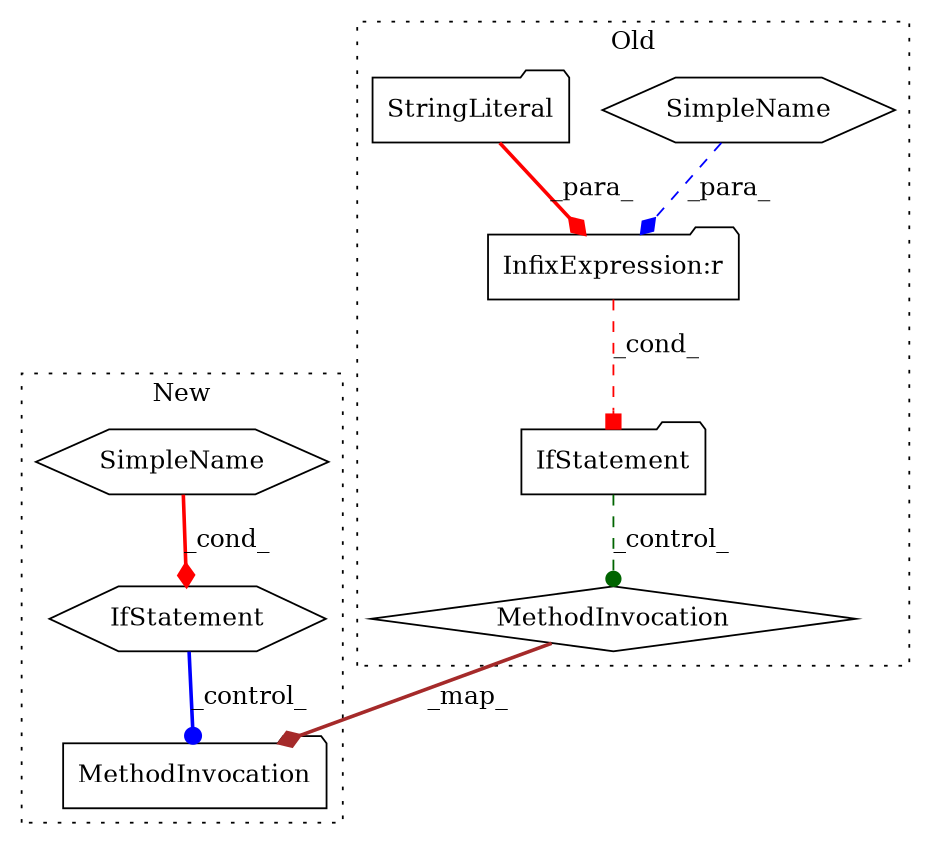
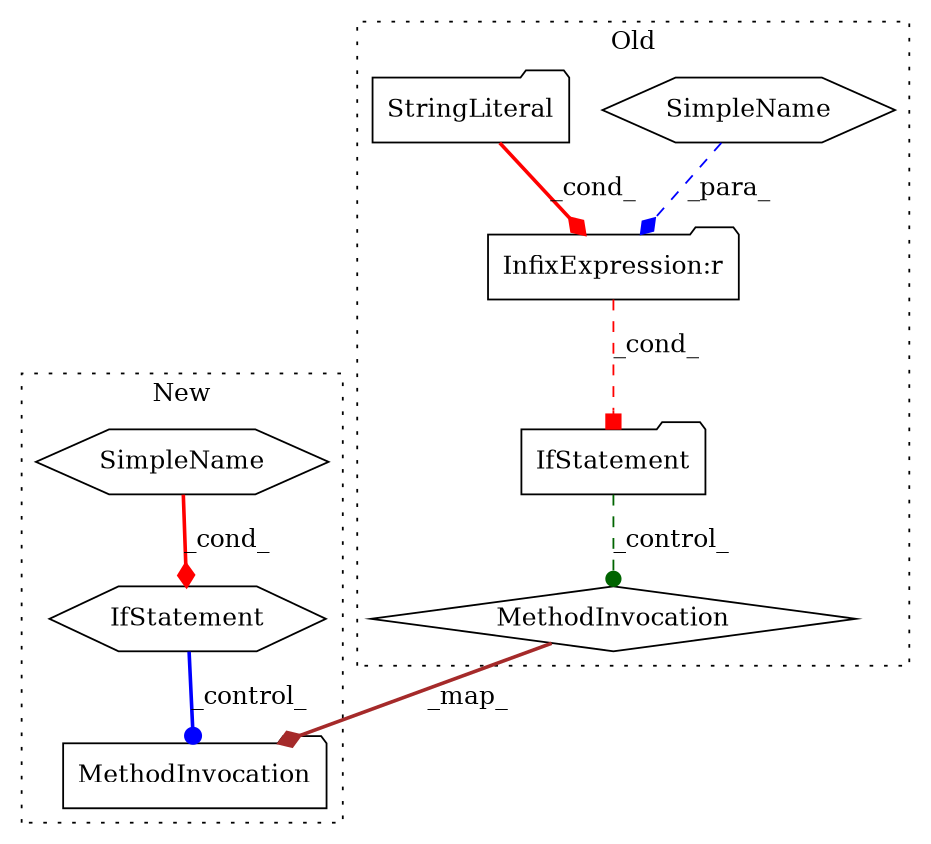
edge "StringLiteral" -> "InfixExpression:r": label "_para_" -> "_cond_"
